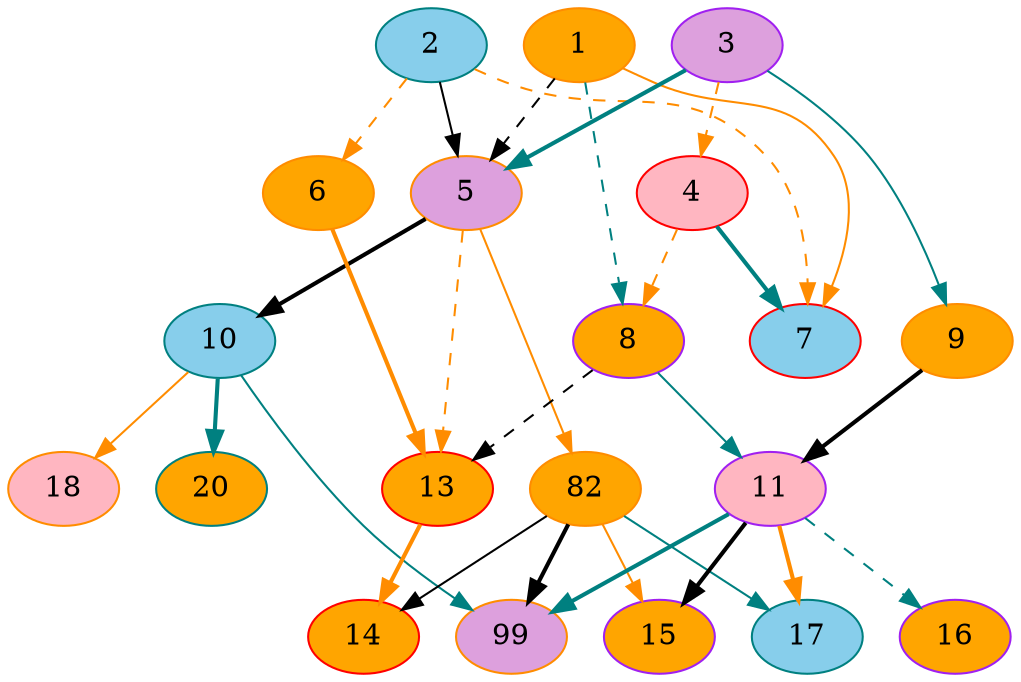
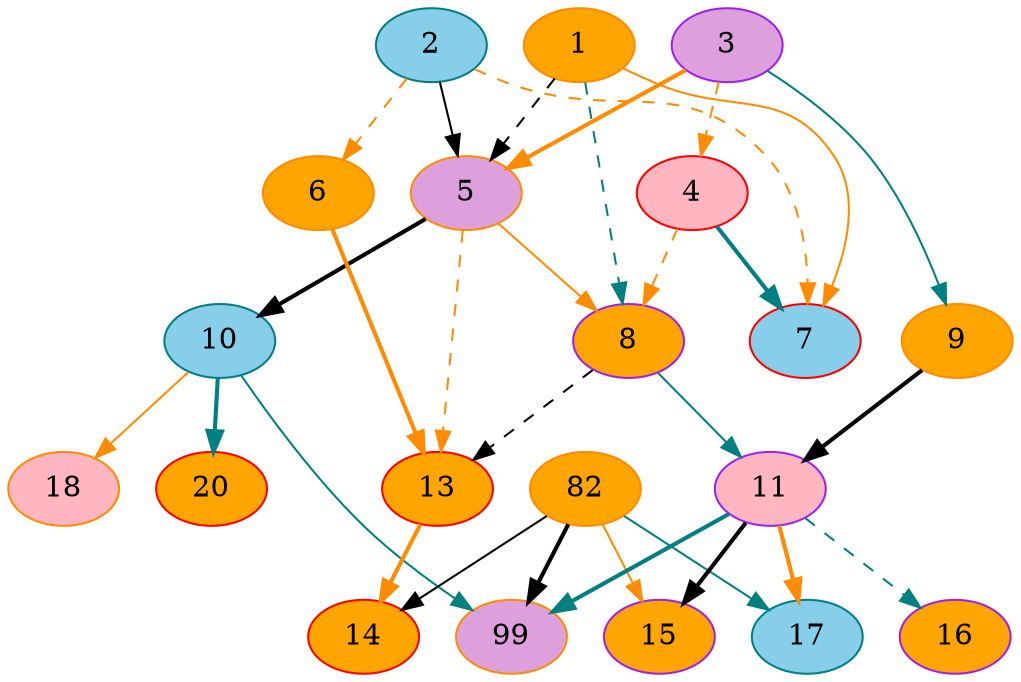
edge "3" -> "5": color teal -> darkorange
edge "5" -> "82": now "5" -> "8"
node "20": color teal -> red
